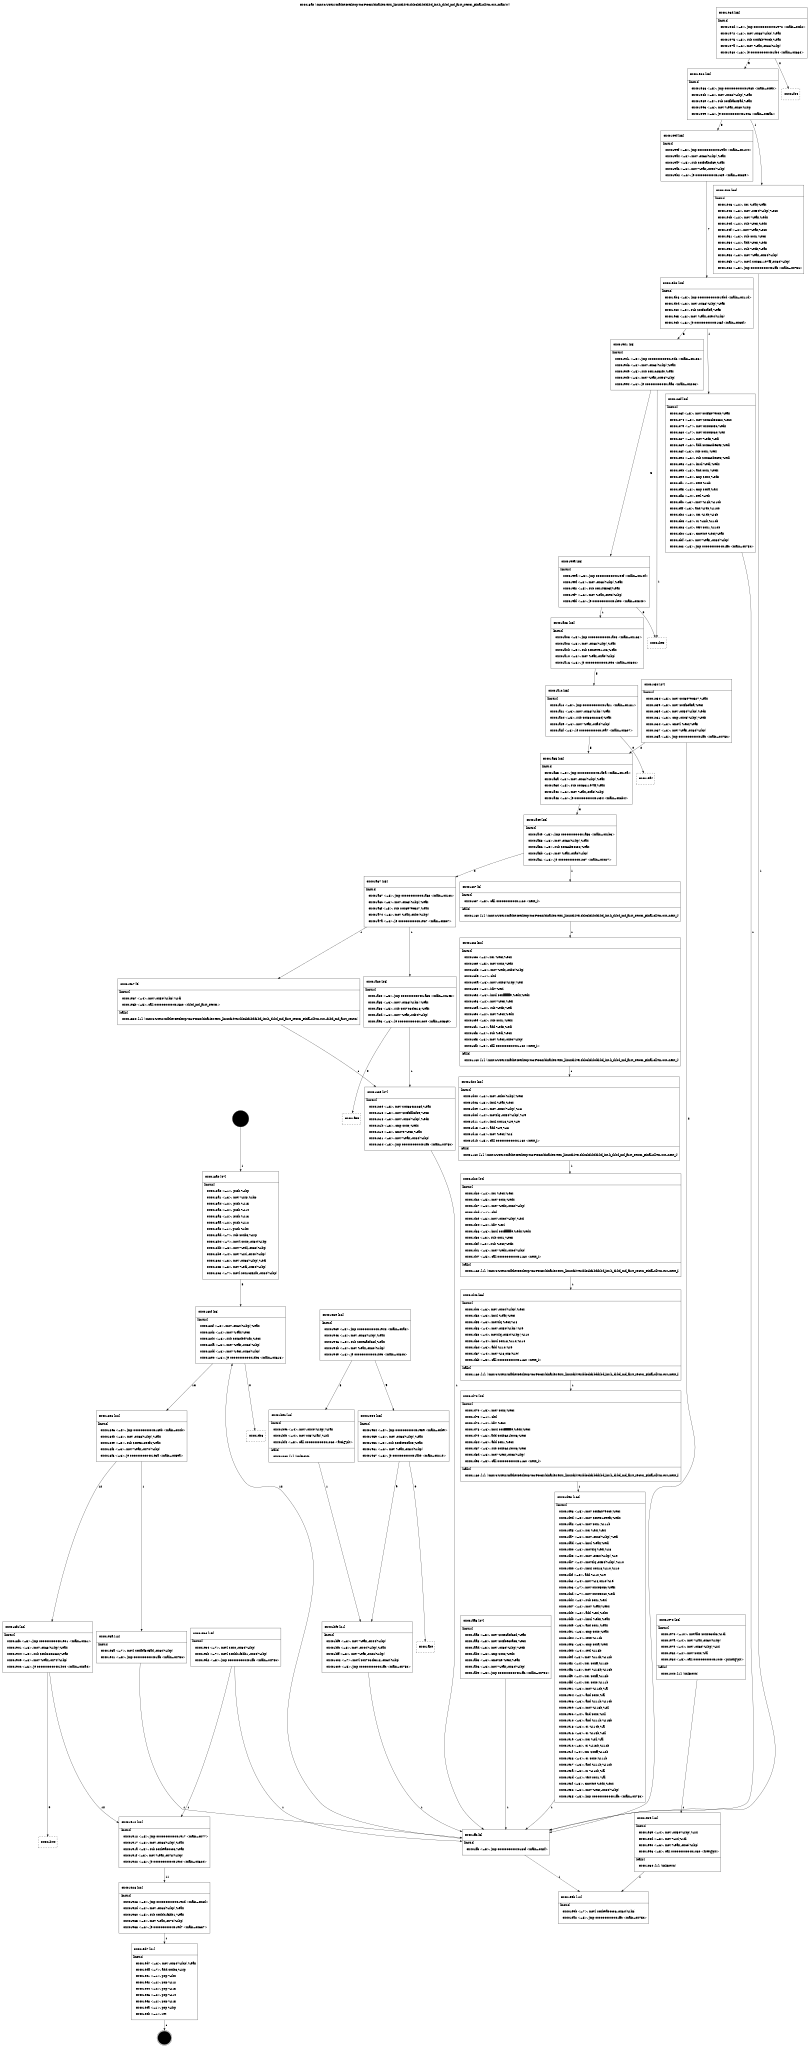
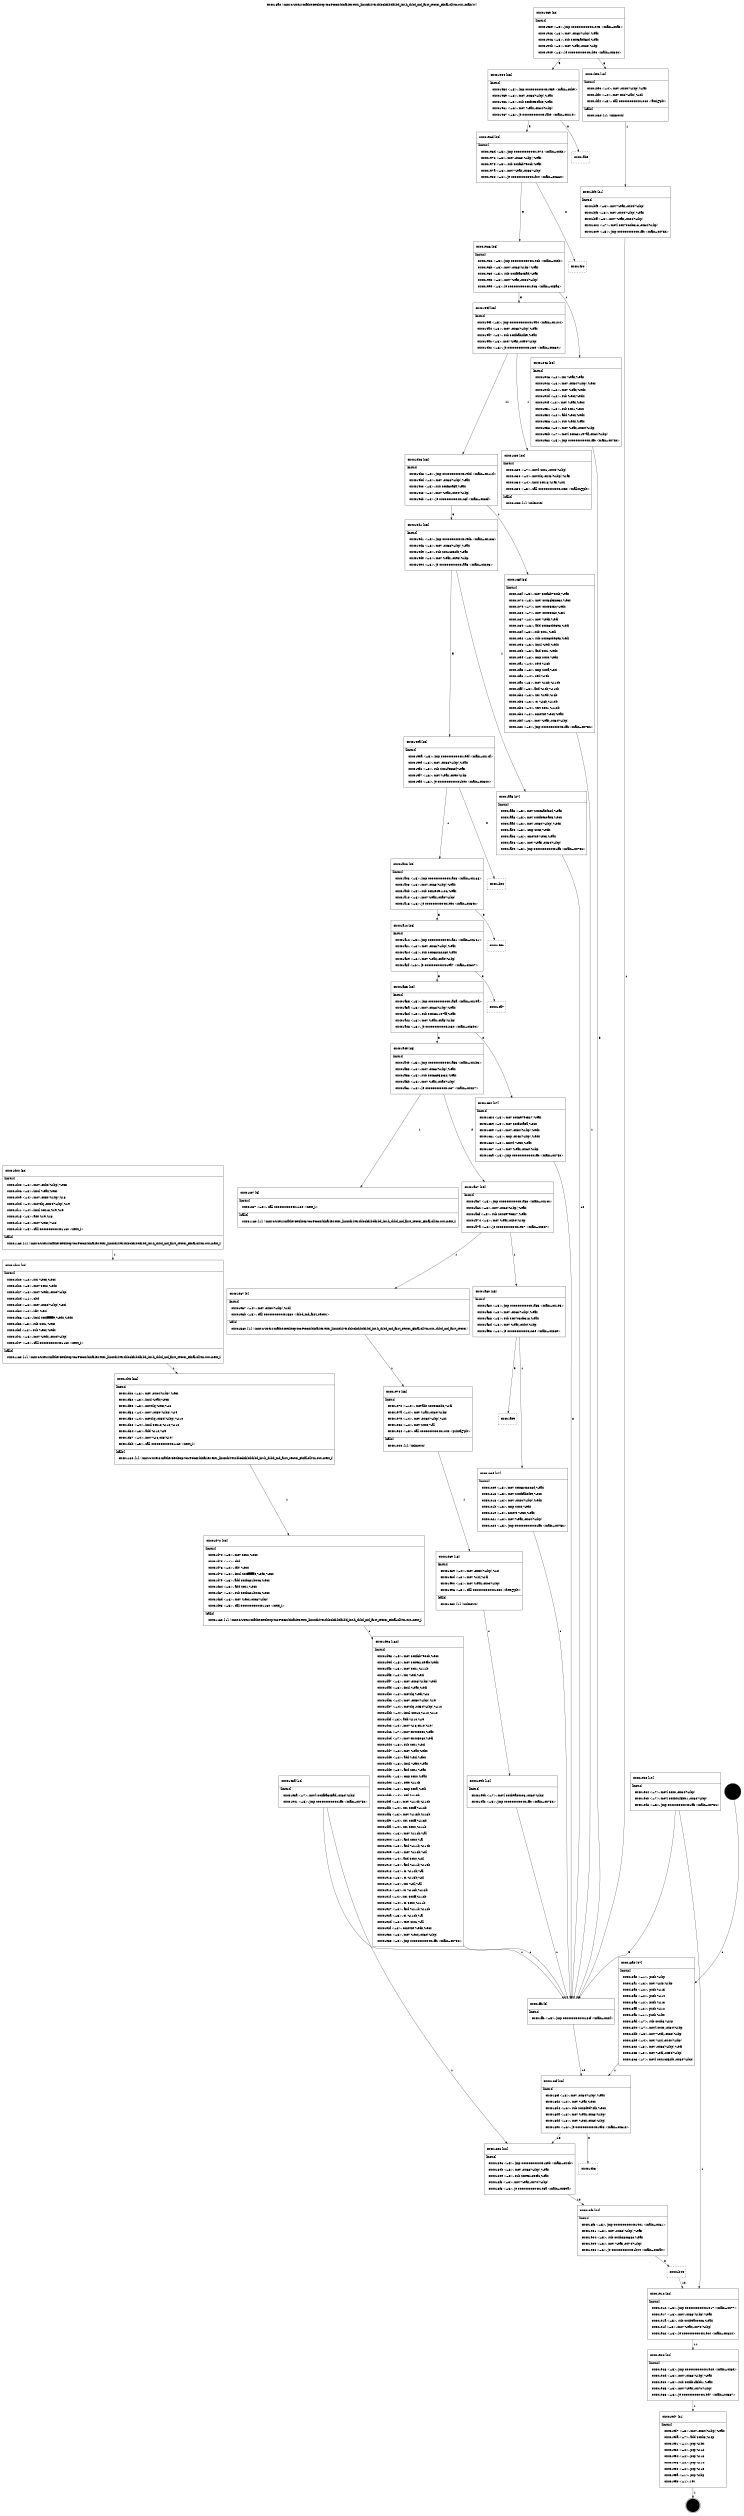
edge "0x40199f [25]" -> "0x4019b8 [25]": label " 7" -> " 11"
node "0x401c29 [20]": added
edge "0x4019d1 [25]" -> "0x401be0": now "0x4019d1 [25]" -> "0x401aa3 [27]"
edge "0x401c54 [27]" -> "0x401a35 [25]": reversed
edge "0x401e46 [33]" -> "0x401ffc [5]": label " 1" -> " 5"
node "0x401eec": added
node "0x401ccc [52]": removed
edge "0x401e67 [9]" -> "0x401c0e [27]": now "0x401e67 [9]" -> "0x401e70 [25]"
edge "0x4018a0 [47]" -> "0x4018cf [23]": label " 8" -> " 1"
edge "0x401954 [25]" -> "0x401bf9 [21]": now "0x401954 [25]" -> "0x40196d [25]"
edge "0x4018e6 [22]" -> "0x401e3a [12]": reversed
edge "0x4018fc [22]" -> "0x401912 [22]": now "0x401b44" -> "0x401912 [22]"
edge "0x401ec4 [19]" -> "0x401ffc [5]": label " 1" -> " 3"
edge "0x401aa3 [27]" -> "0x401ffc [5]": label " 1" -> " 12"
edge "0x401ffc [5]" -> "0x401e9b [12]": reversed
